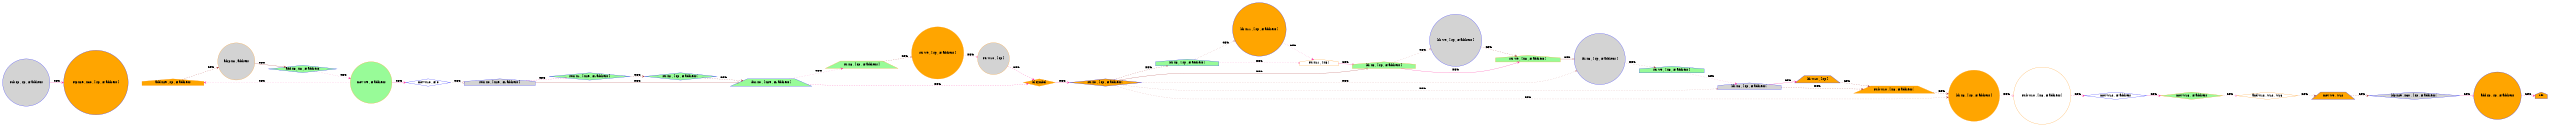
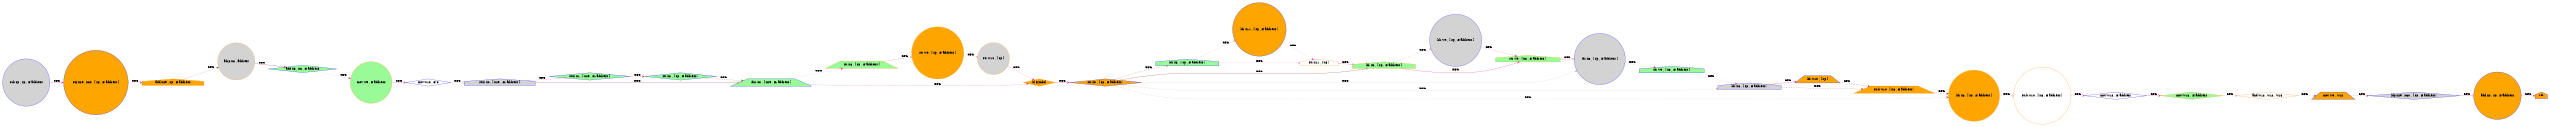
edge "str w9 , [ sp , # address ]" -> "str w10 , [ sp ]": label "DFG" -> "CFG"
edge "mov w9 , # address" -> "add x29 , sp , # address": now "stp x29 , x30 , [ sp , # address ]" -> "add x29 , sp , # address"
